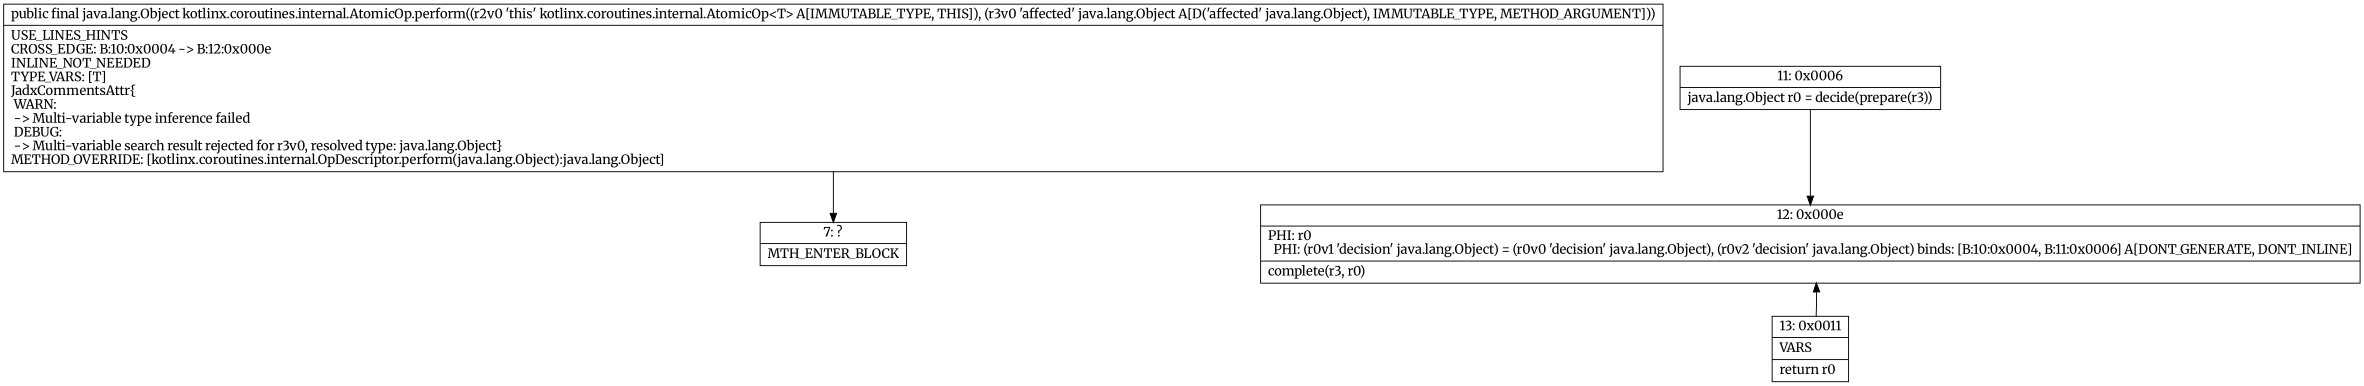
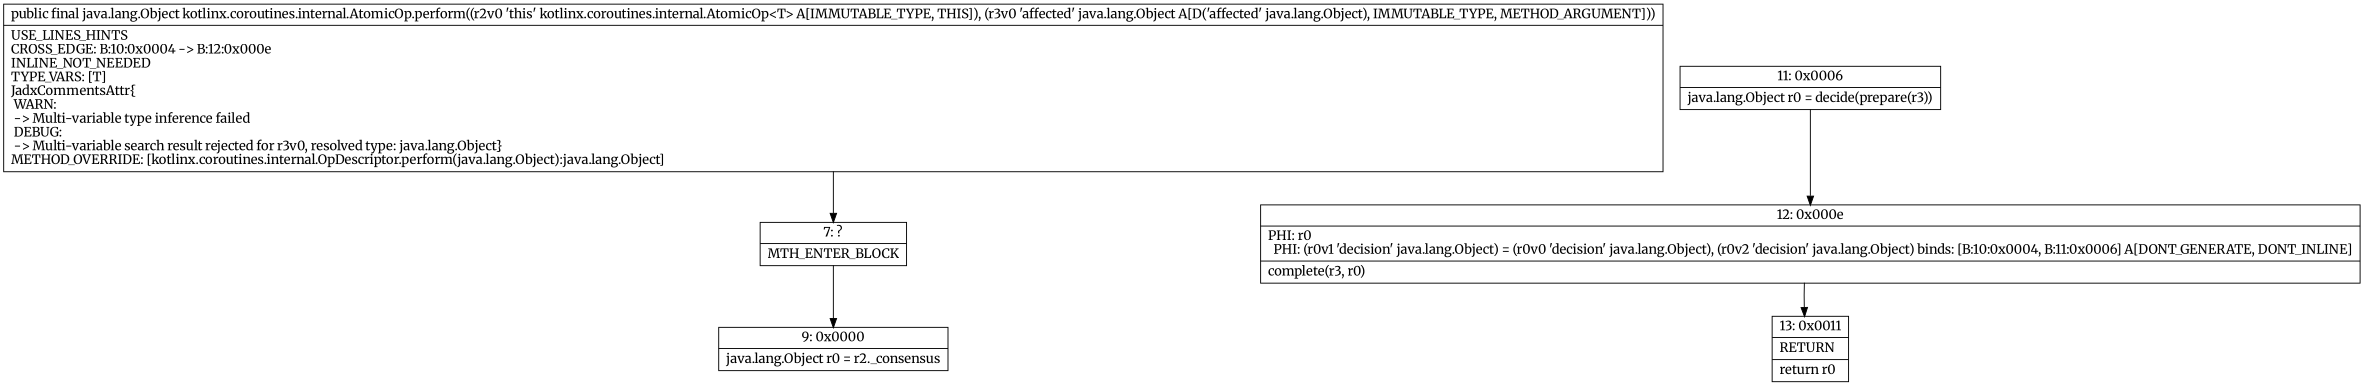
edge "13: 0x0011" -> "12: 0x000e": reversed
node "13: 0x0011": text "VARS" -> "RETURN"
node "9: 0x0000": added
